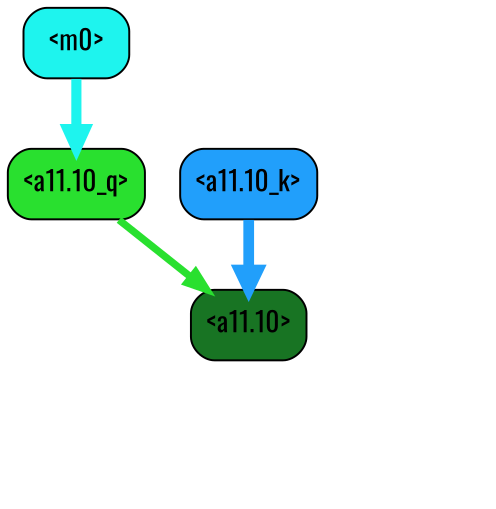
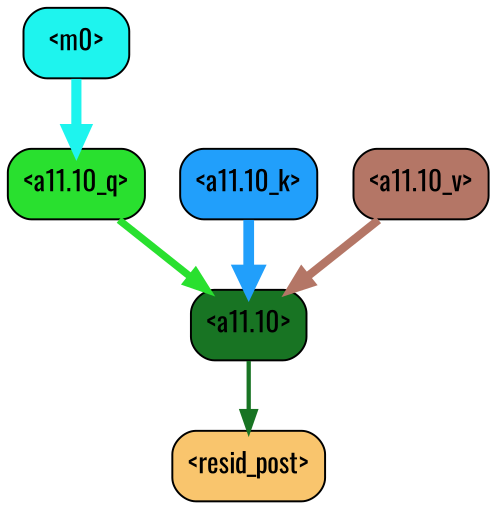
node "<a11.10_v>": added
node "<resid_post>": added
